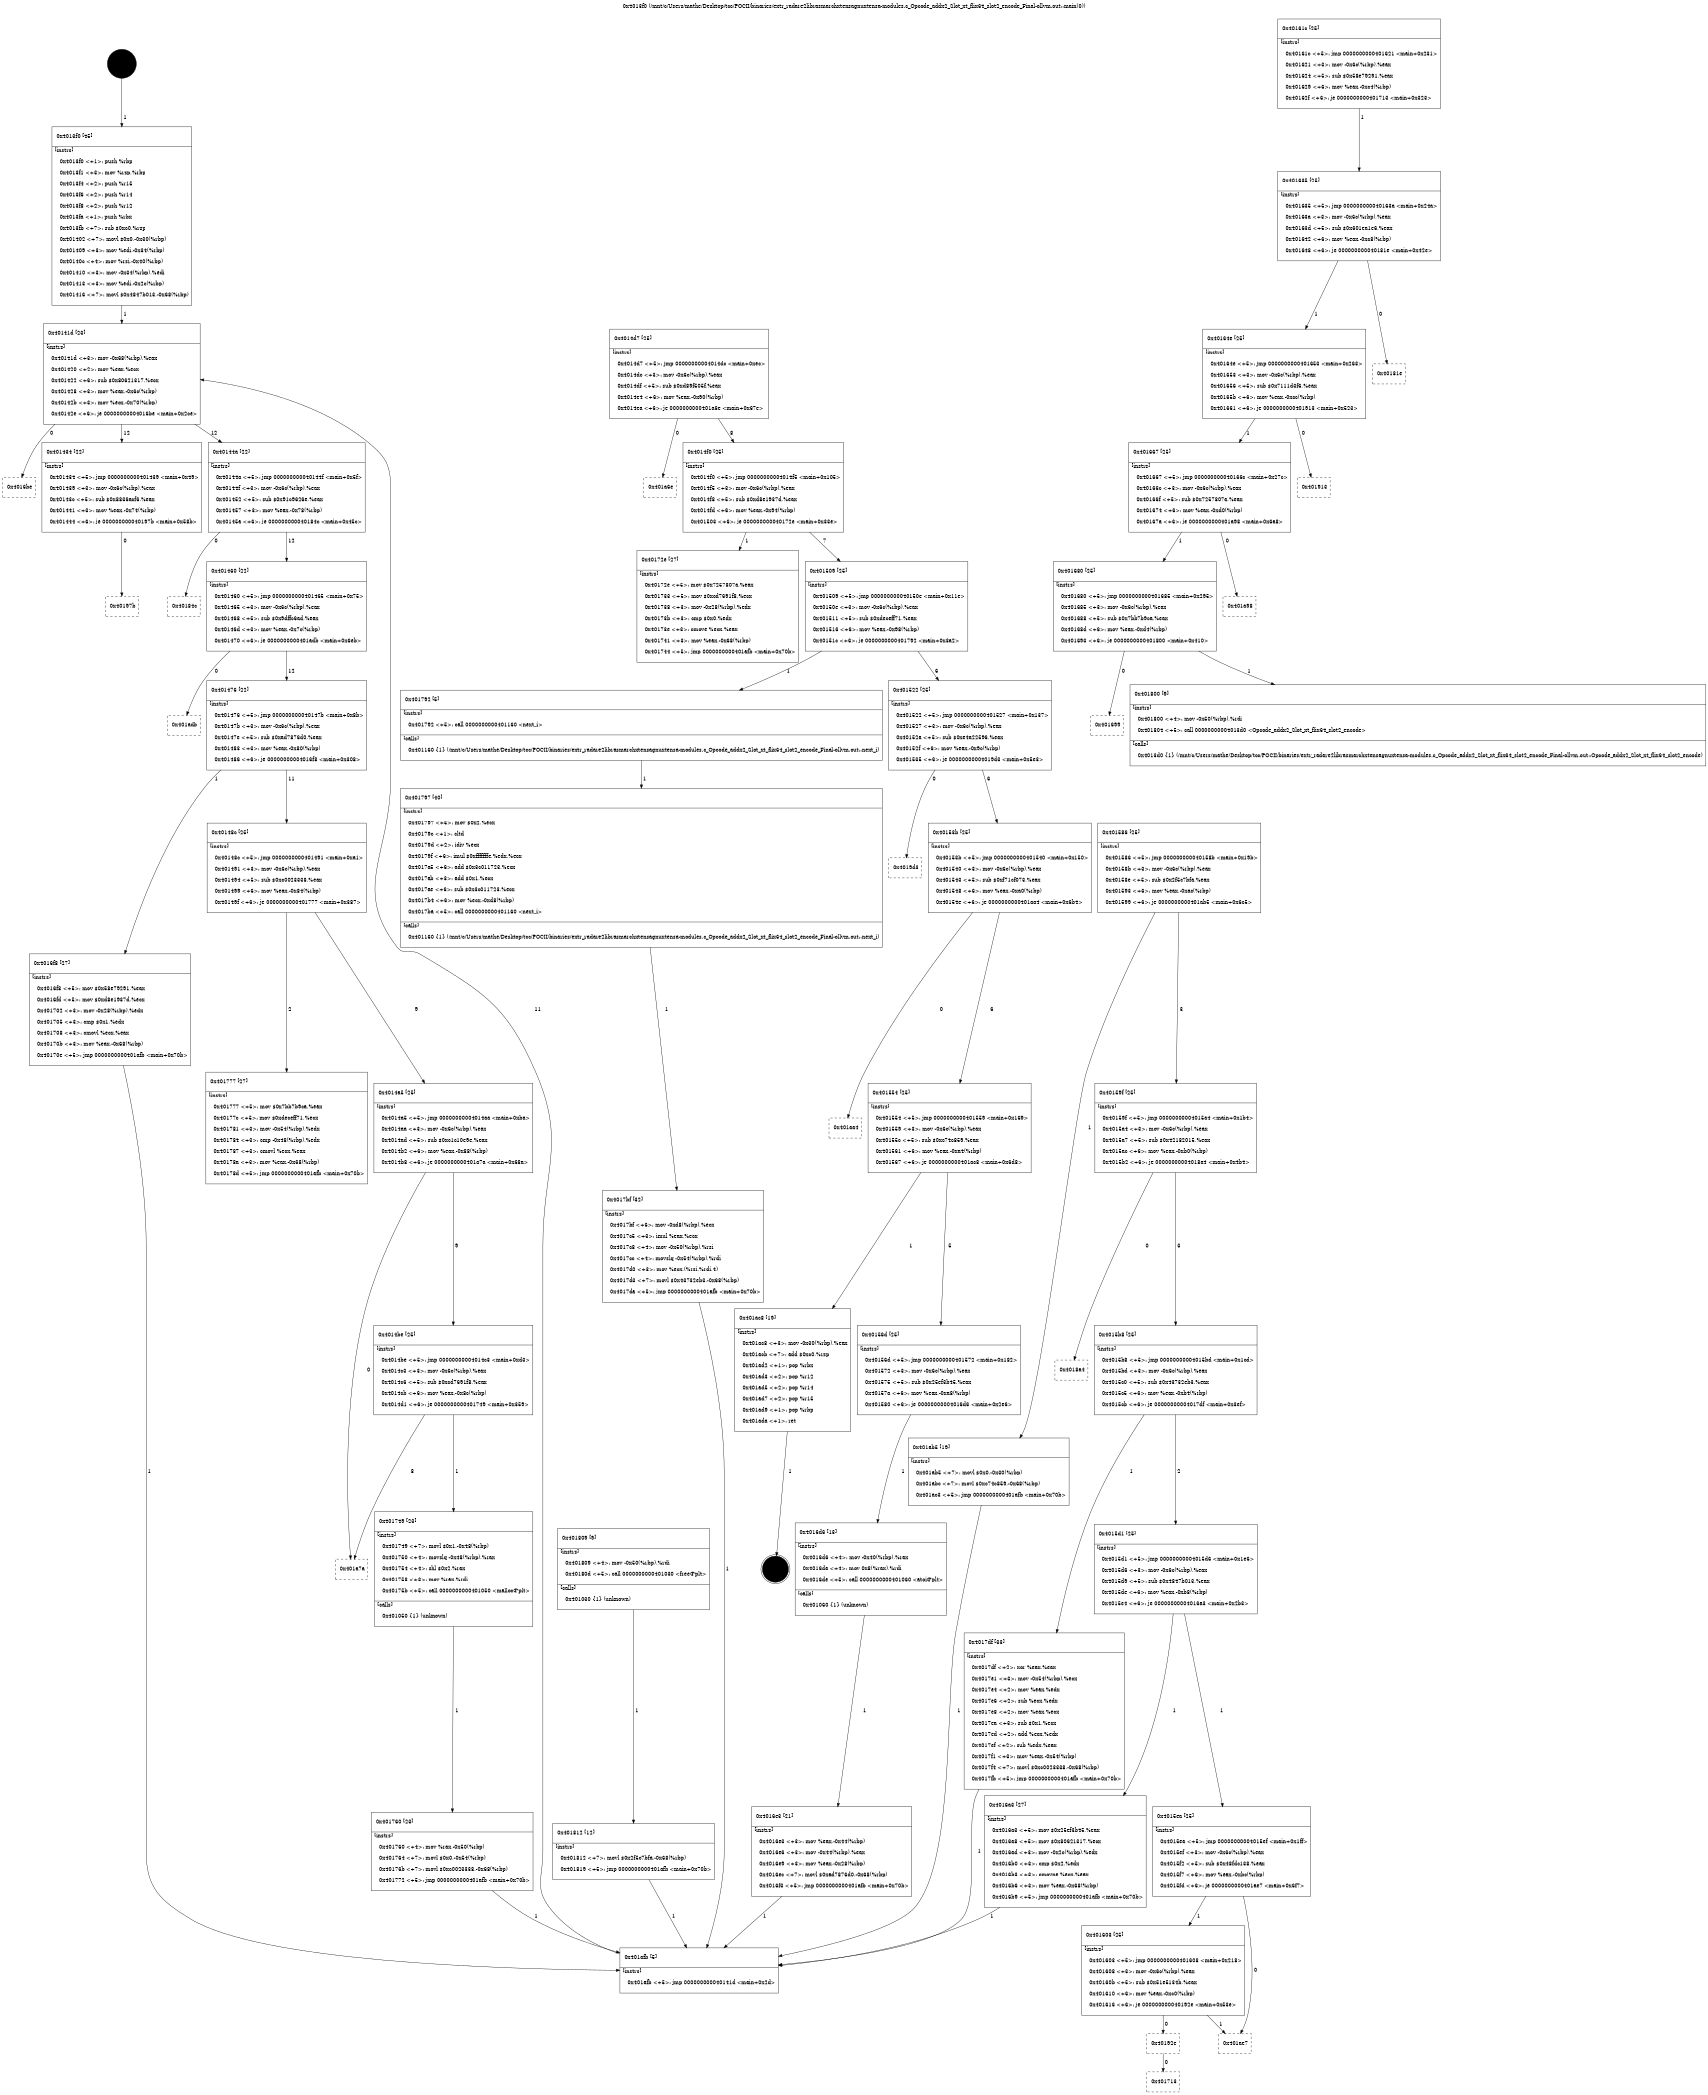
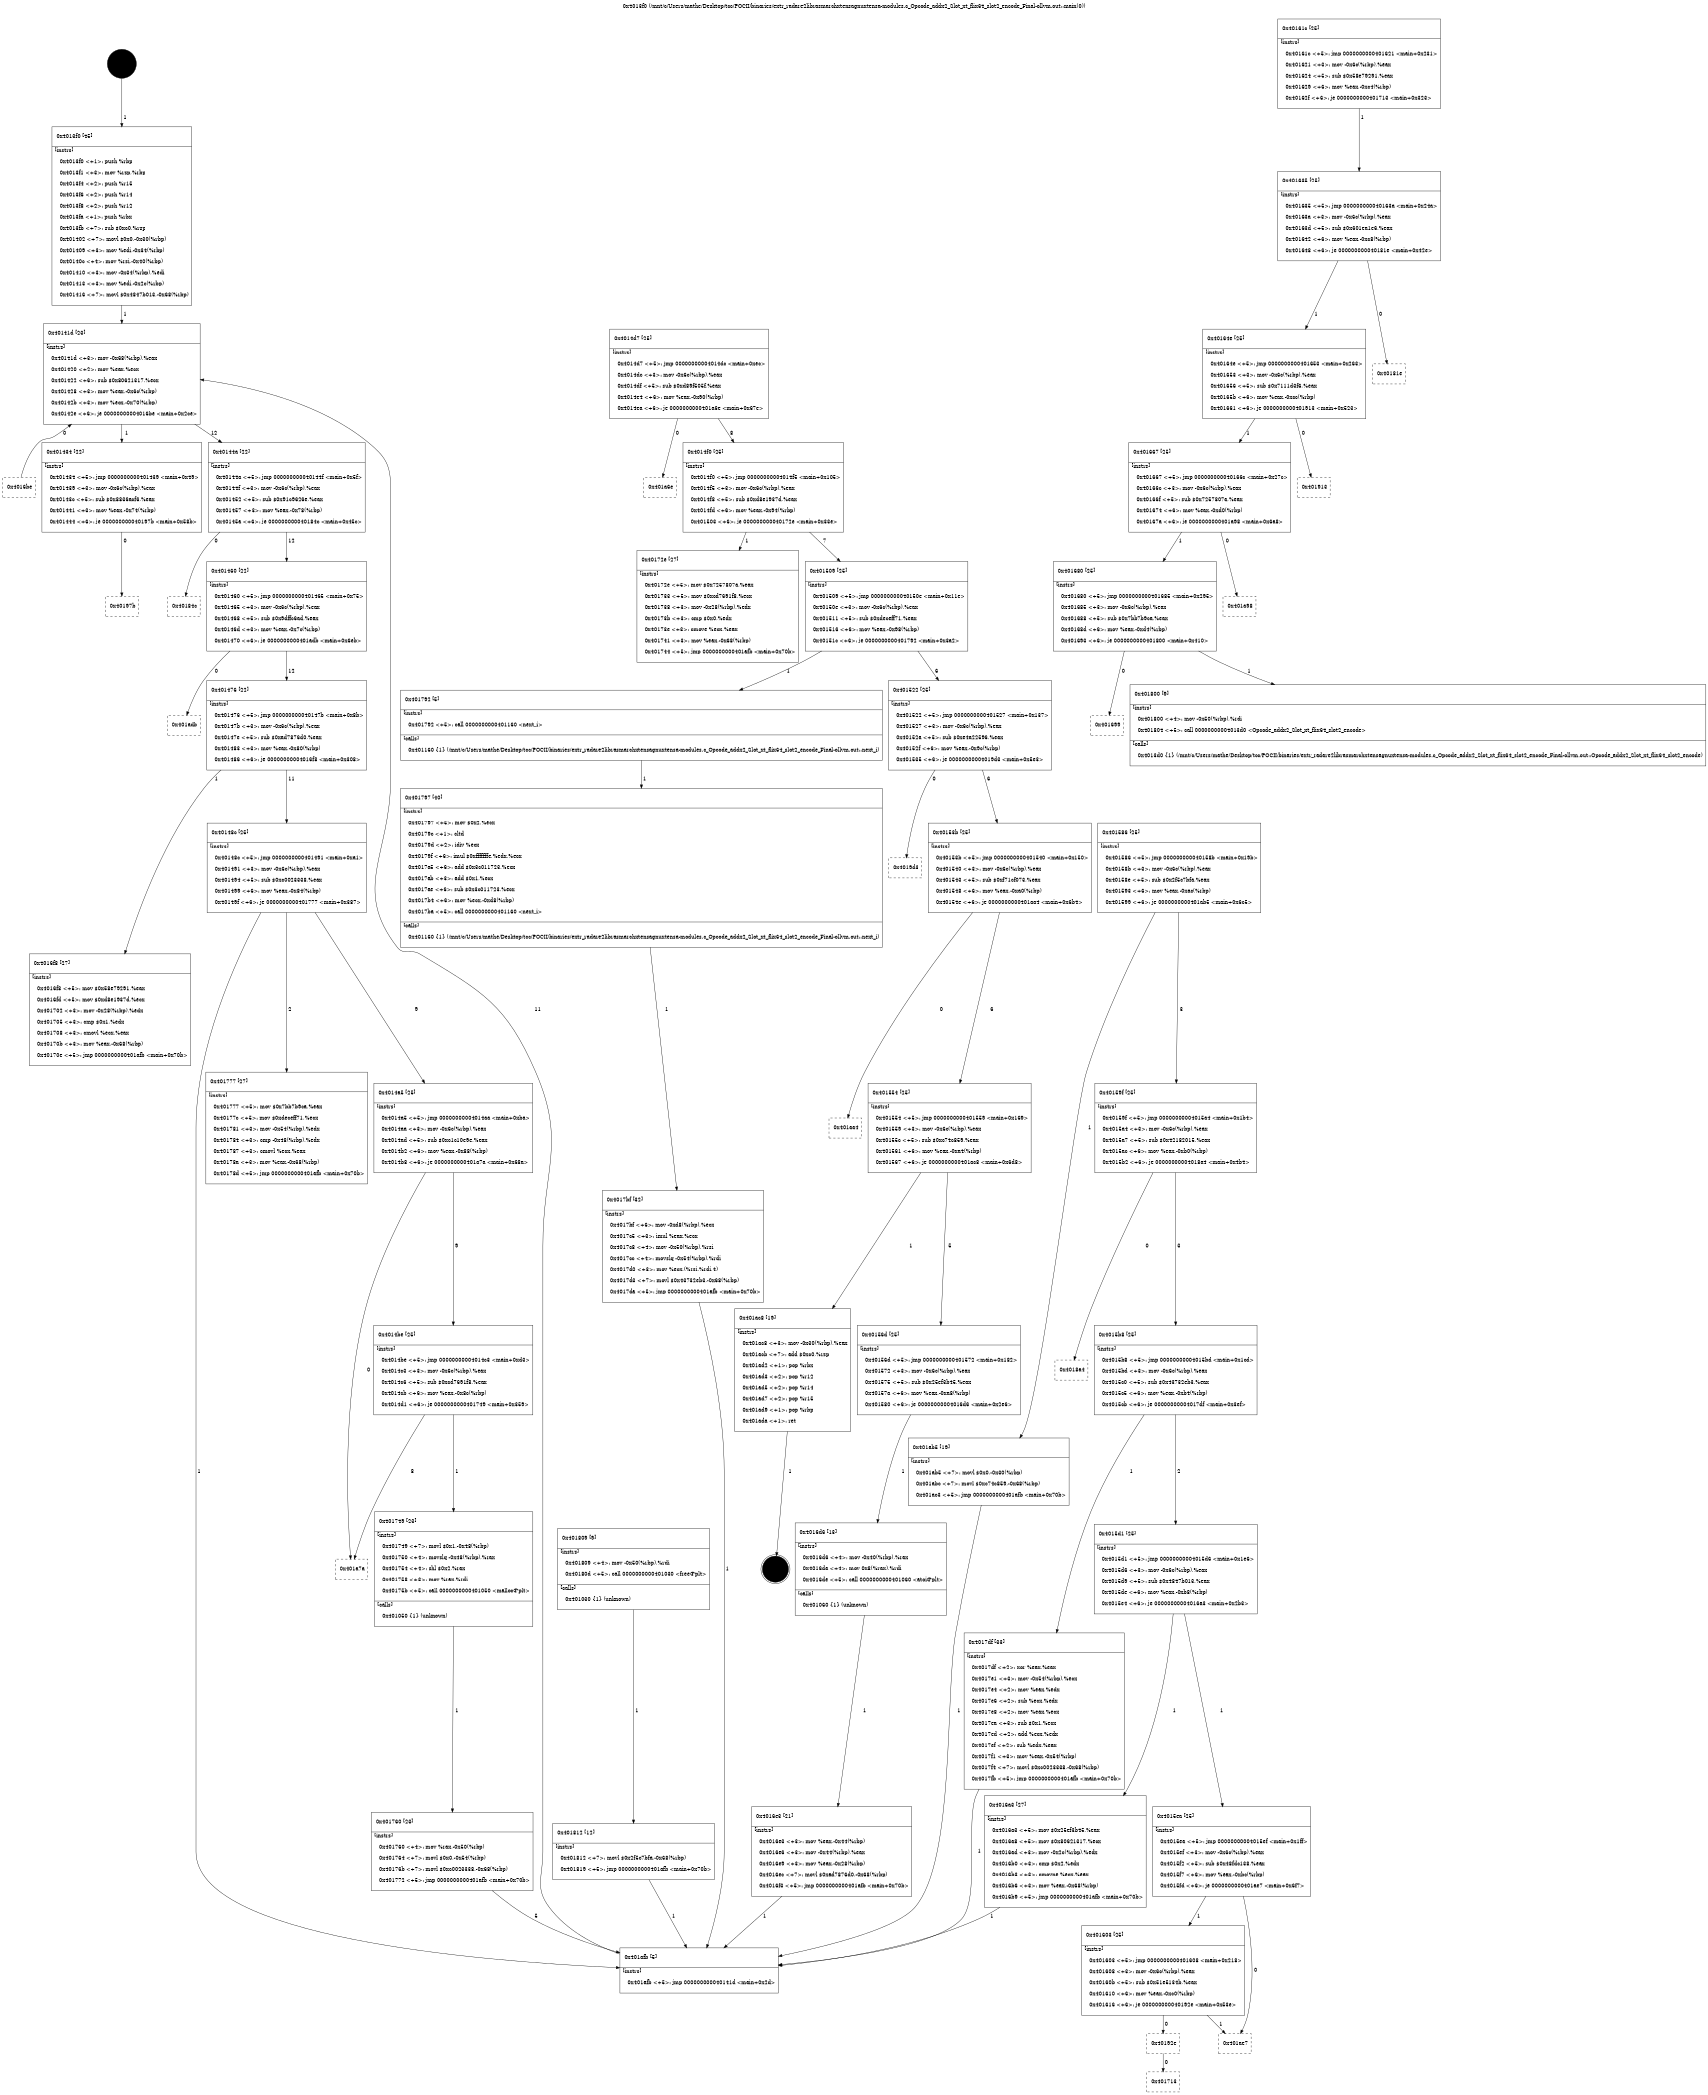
edge "0x40141d [23]" -> "0x401434 [22]": label " 12" -> " 1"
edge "0x40141d [23]" -> "0x4016be": reversed
edge "0x4016f8 [27]" -> "0x401afb [5]": now "0x40148c [25]" -> "0x401afb [5]"
edge "0x401760 [23]" -> "0x401afb [5]": label " 1" -> " 5"
